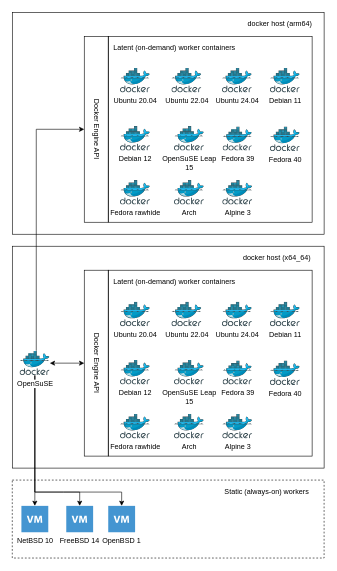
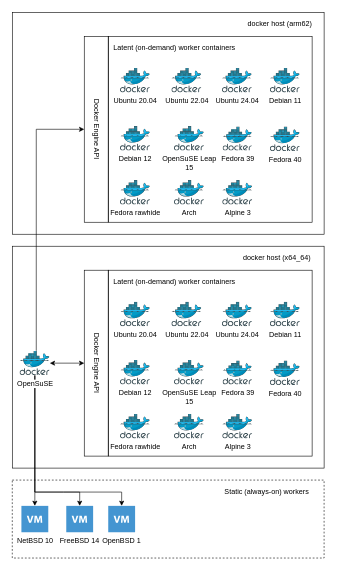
node "docker host (arm64)": label "docker host (arm64)" -> "docker host (arm62)"
